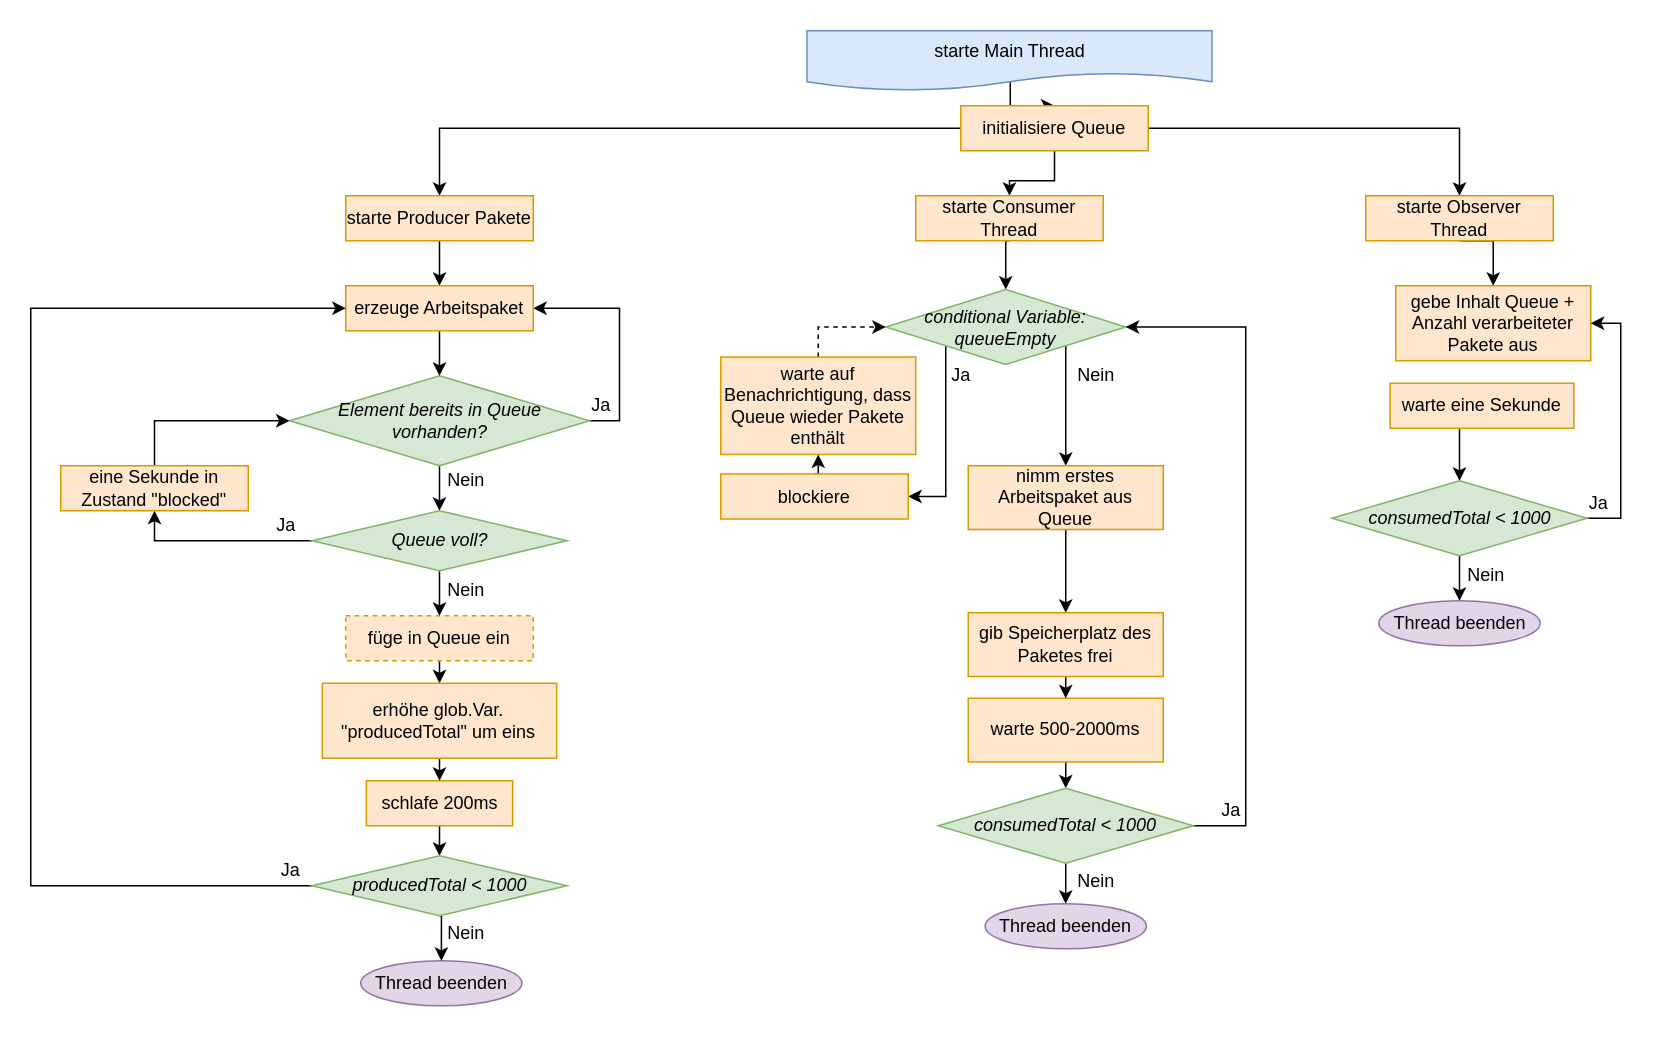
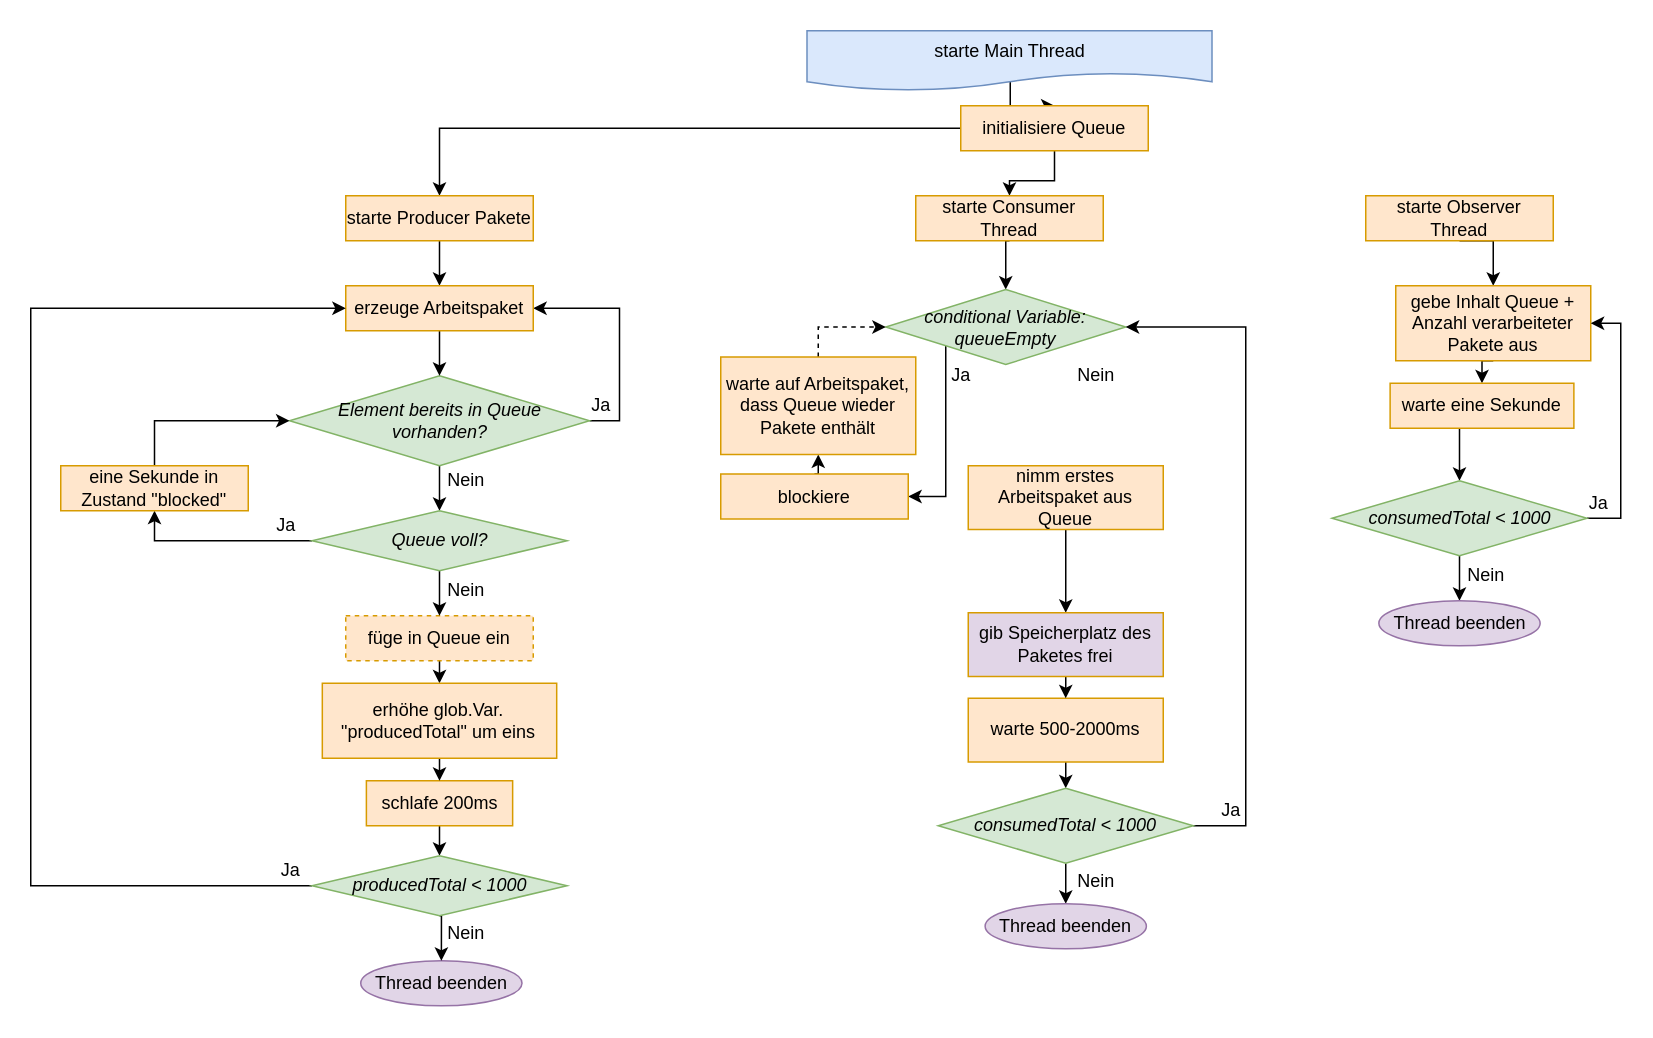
edge "initialisiere Queue" -> "starte Observer Thread": removed
edge "gebe Inhalt Queue + Anzahl verarbeiteter Pakete aus" -> "warte eine Sekunde": added
edge "conditional Variable: queueEmpty" -> "nimm erstes Arbeitspaket aus Queue": removed
node "warte auf Benachrichtigung, dass Queue wieder Pakete enthält": label "warte auf Benachrichtigung, dass Queue wieder Pakete enthält" -> "warte auf Arbeitspaket, dass Queue wieder Pakete enthält"
node "gib Speicherplatz des Paketes frei": fillcolor #ffe6cc -> #e1d5e7
